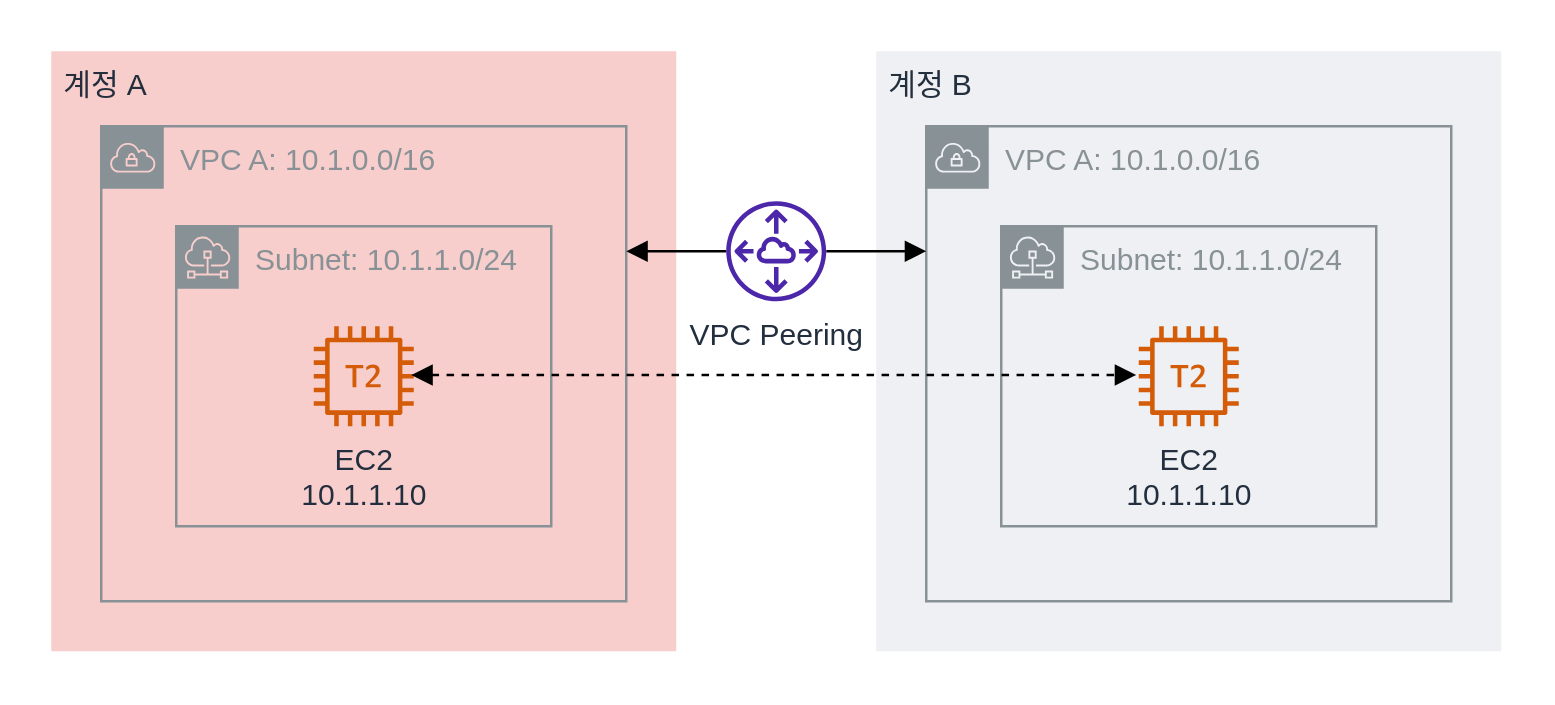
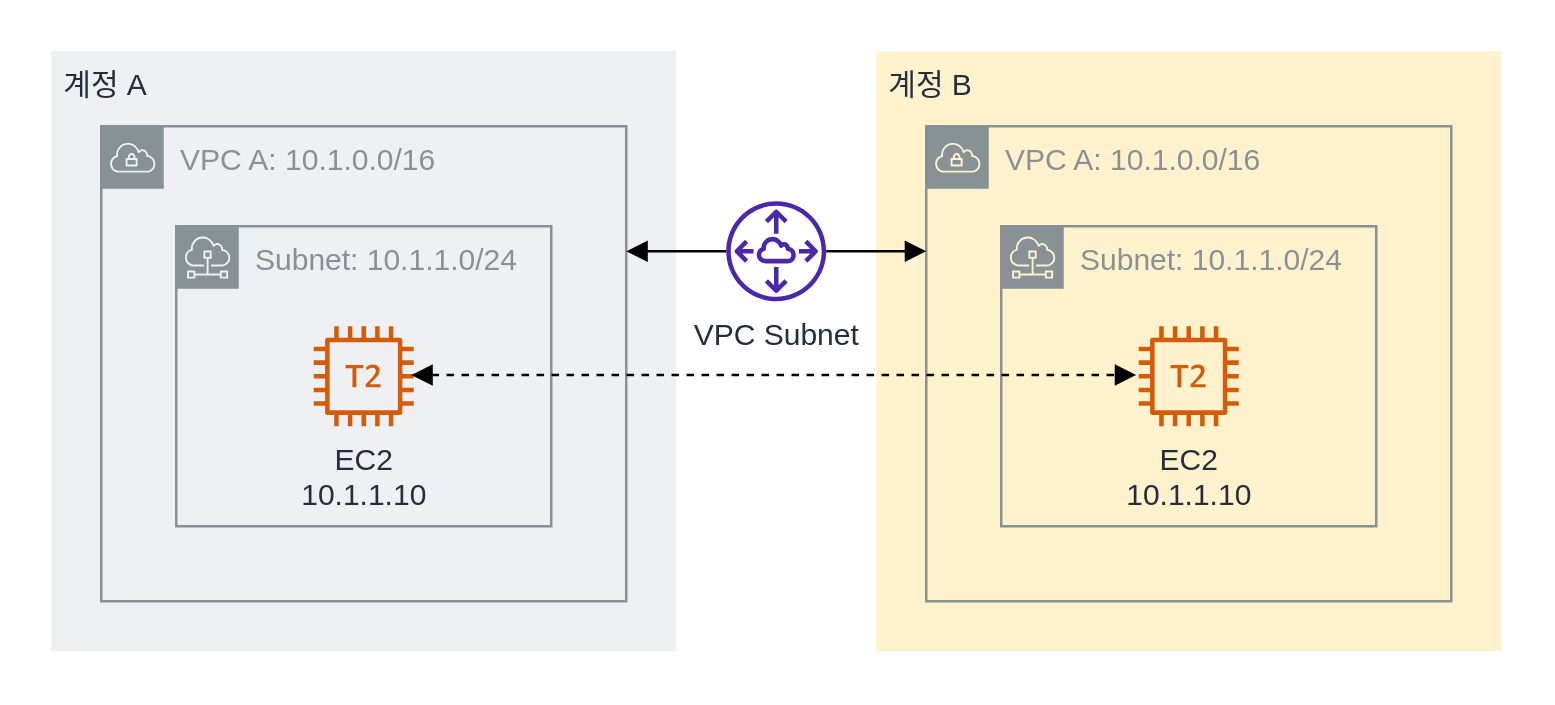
node "계정 A": fillcolor #f8cecc -> #eff0f3
node "계정 B": fillcolor #eff0f3 -> #fff2cc
node "VPC Peering": label "VPC Peering" -> "VPC Subnet"
